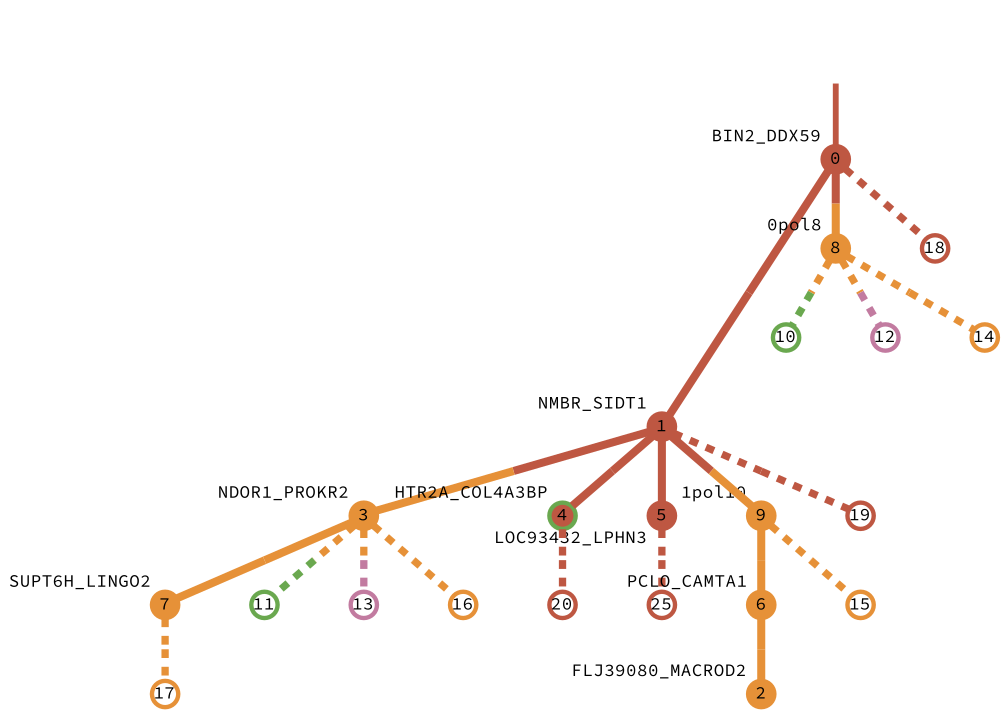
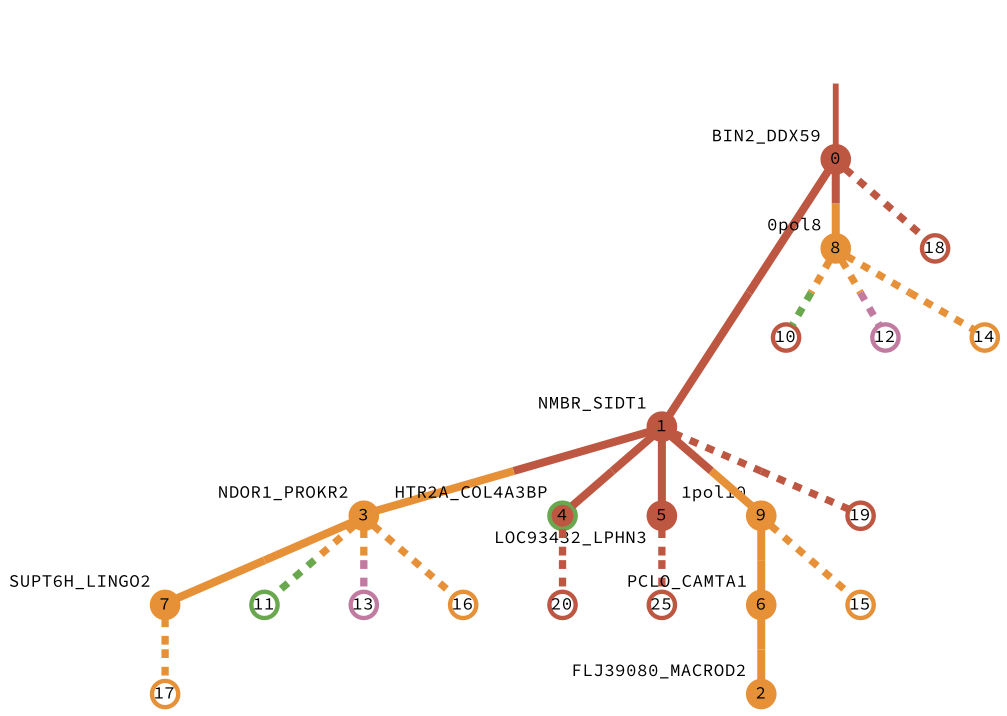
node "10": color #6aa84fff -> #be5742ff
